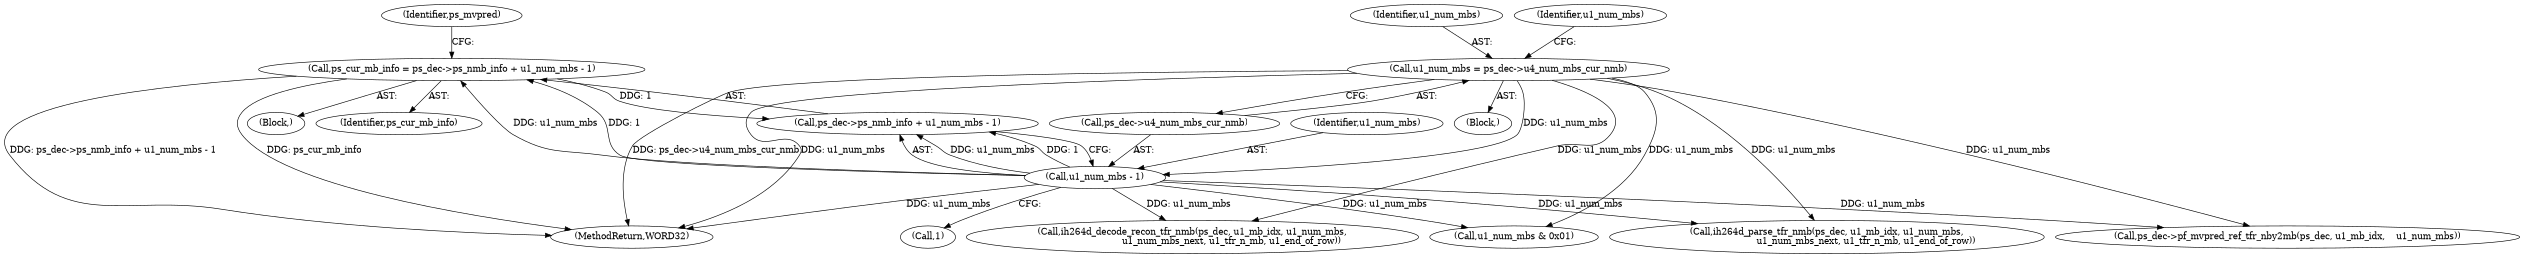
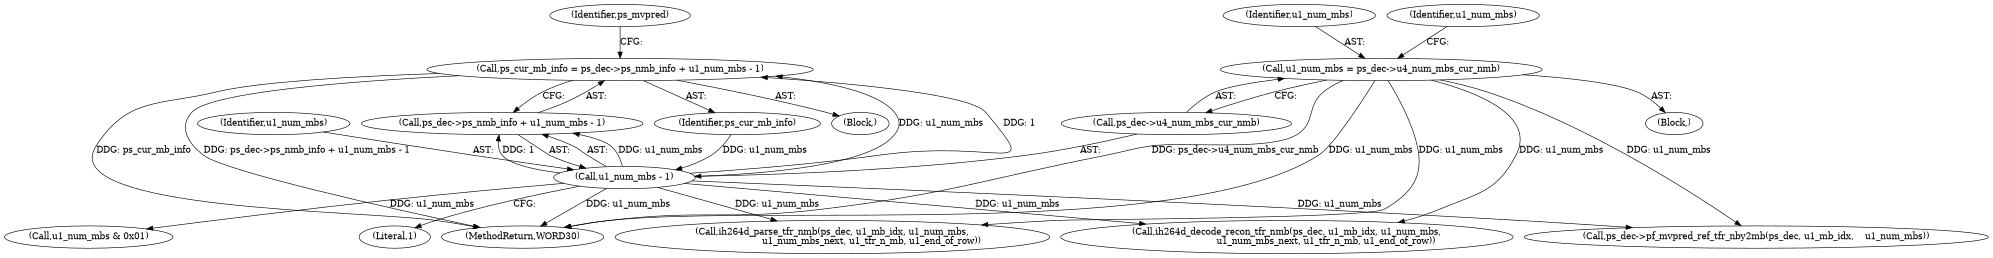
edge "(Call,ps_cur_mb_info = ps_dec->ps_nmb_info + u1_num_mbs - 1)" -> "(Call,ps_dec->ps_nmb_info + u1_num_mbs - 1)": label "DDG: 1" -> "CFG: "
edge "(Call,ps_dec->ps_nmb_info + u1_num_mbs - 1)" -> "(Call,u1_num_mbs - 1)": label "CFG: " -> "AST: "
edge "(Call,u1_num_mbs = ps_dec->u4_num_mbs_cur_nmb)" -> "(Call,u1_num_mbs & 0x01)": removed, label "DDG: u1_num_mbs"
edge "(Call,u1_num_mbs = ps_dec->u4_num_mbs_cur_nmb)" -> "(Call,u1_num_mbs - 1)": now "(Identifier,ps_cur_mb_info)" -> "(Call,u1_num_mbs - 1)"
node "(MethodReturn,WORD32)": label "(MethodReturn,WORD32)" -> "(MethodReturn,WORD30)"
node "(Call,1)": label "(Call,1)" -> "(Literal,1)"
